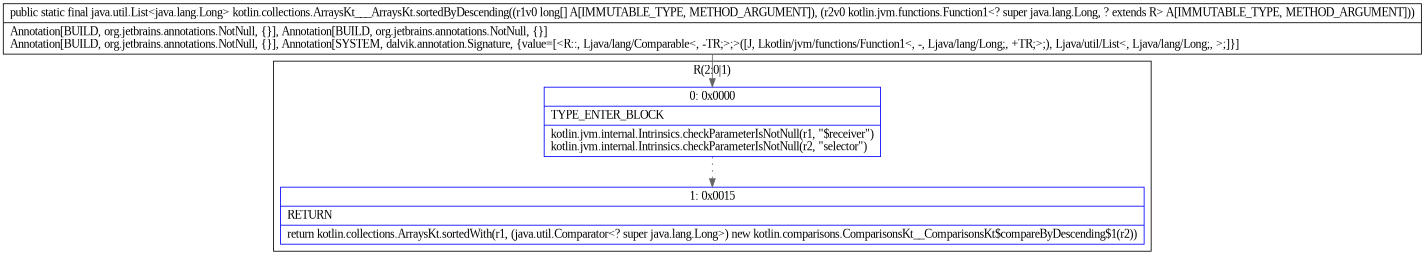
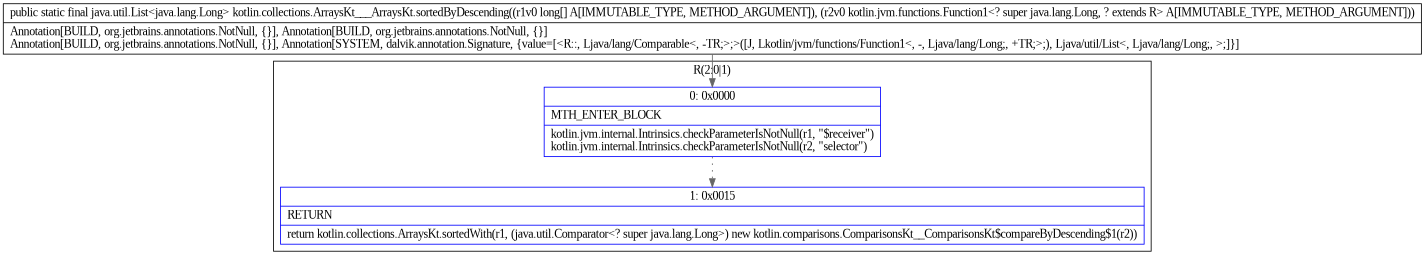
node "0: 0x0000": text "TYPE_ENTER_BLOCK" -> "MTH_ENTER_BLOCK"
